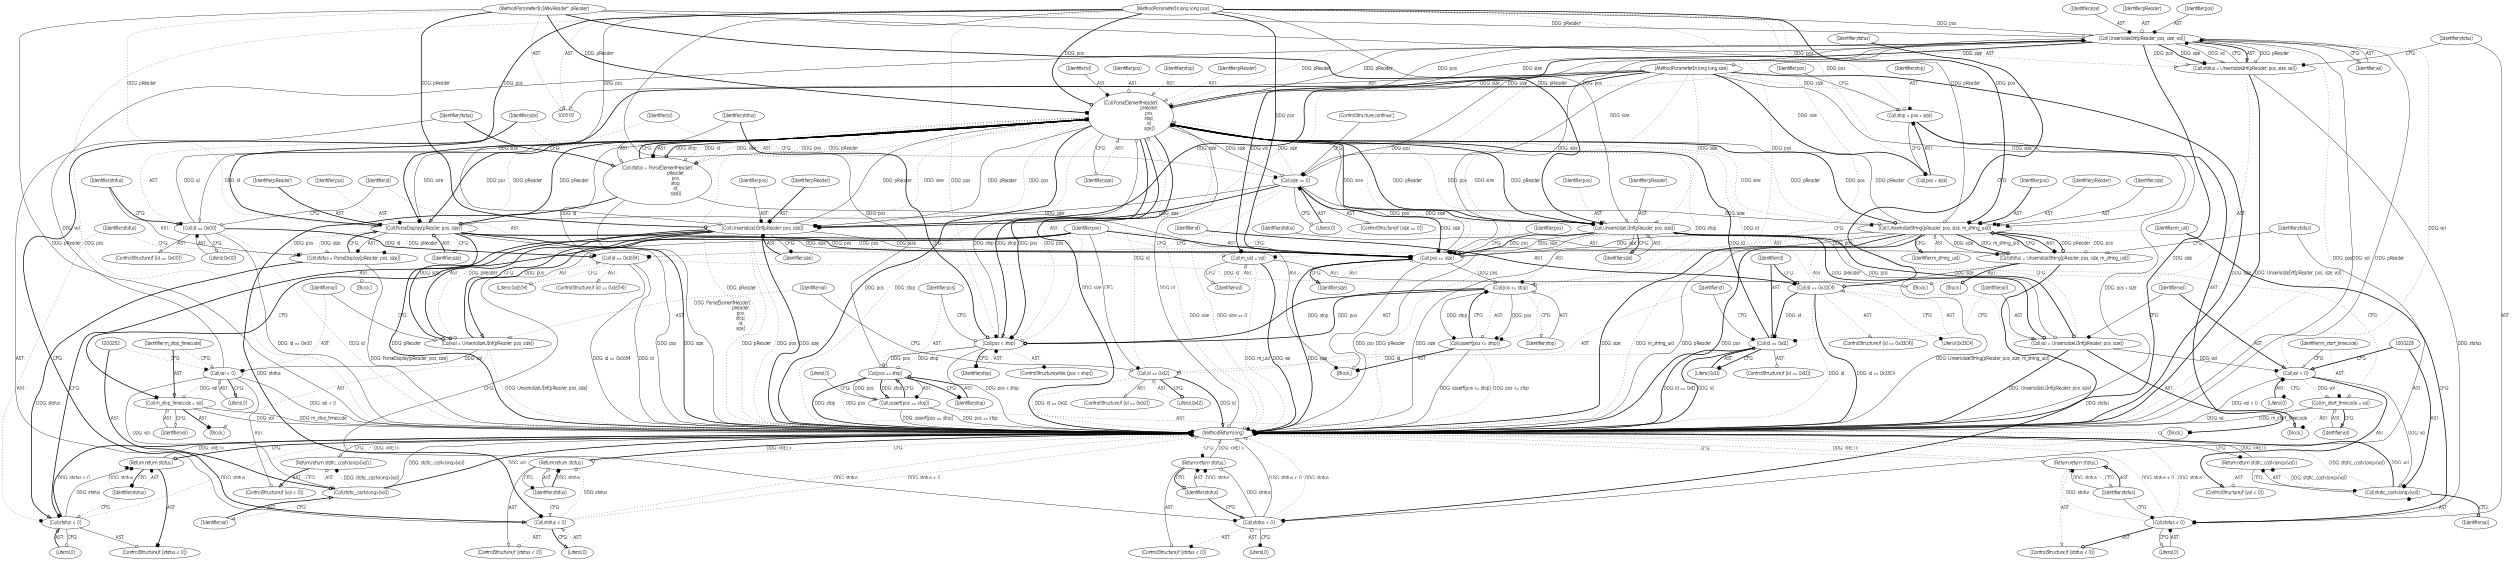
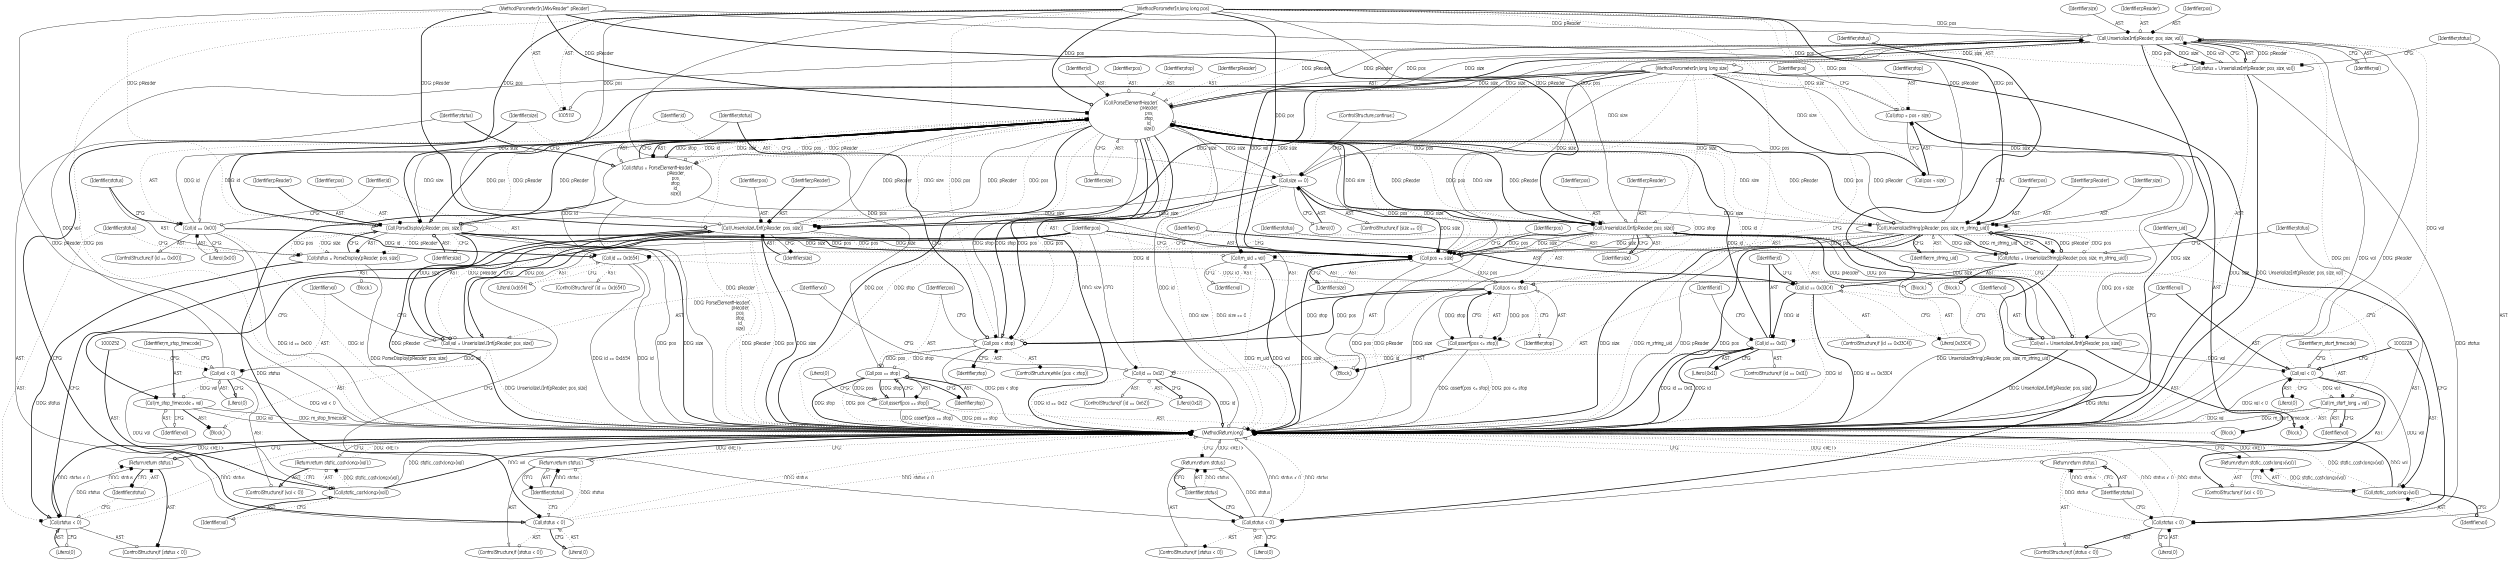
edge "(MethodParameterIn,long long pos)" -> "1005112": arrowhead onormal -> box
node "(Call,m_start_timecode = val)": label "(Call,m_start_timecode = val)" -> "(Call,m_start_long = val)"
